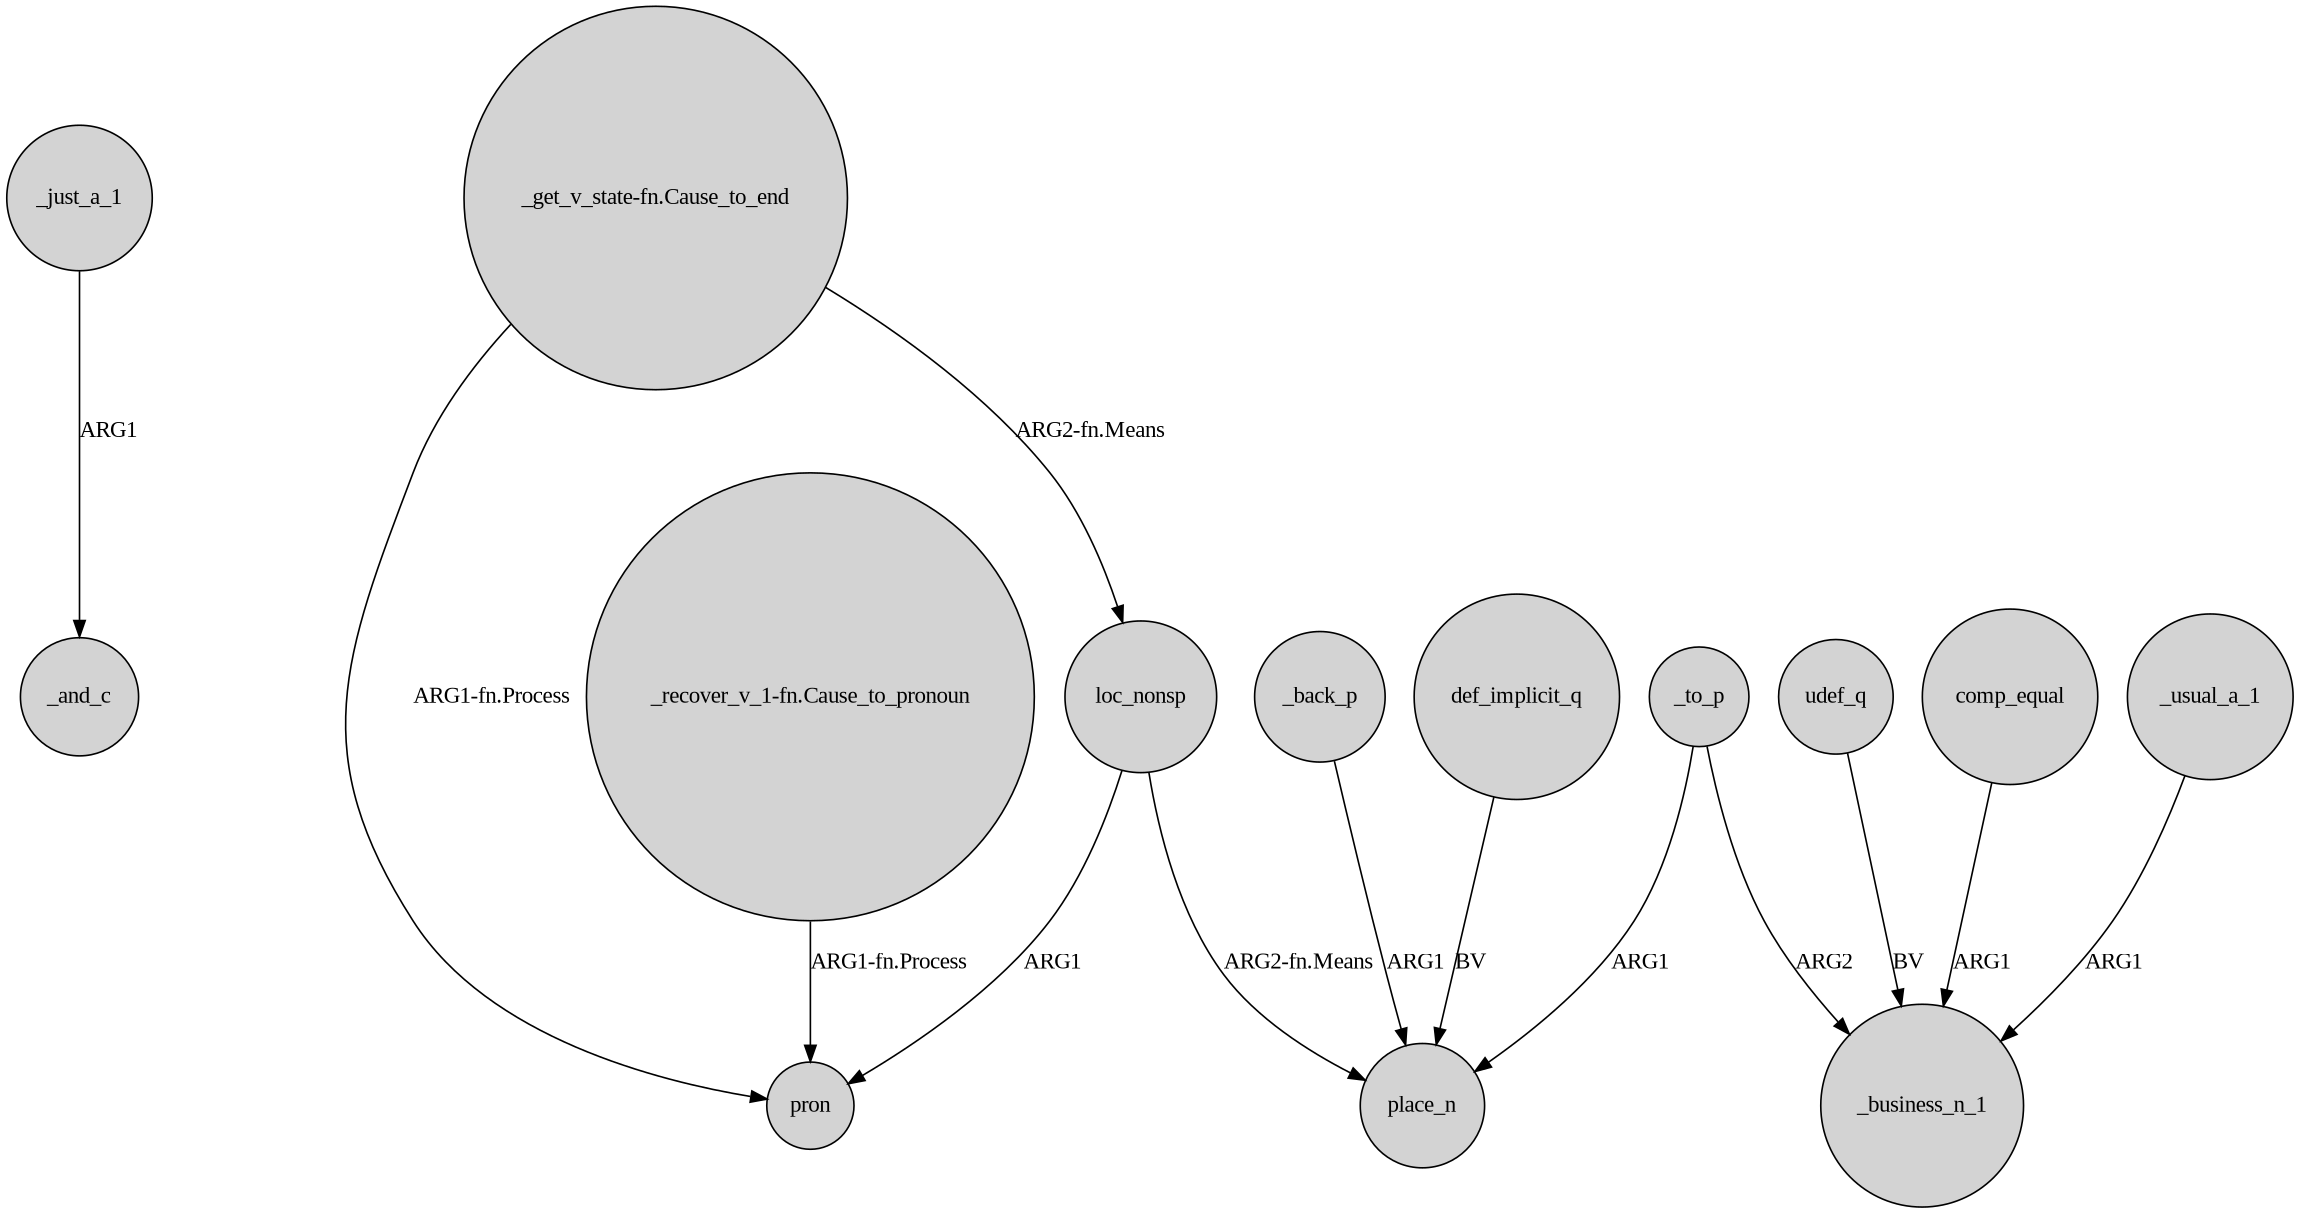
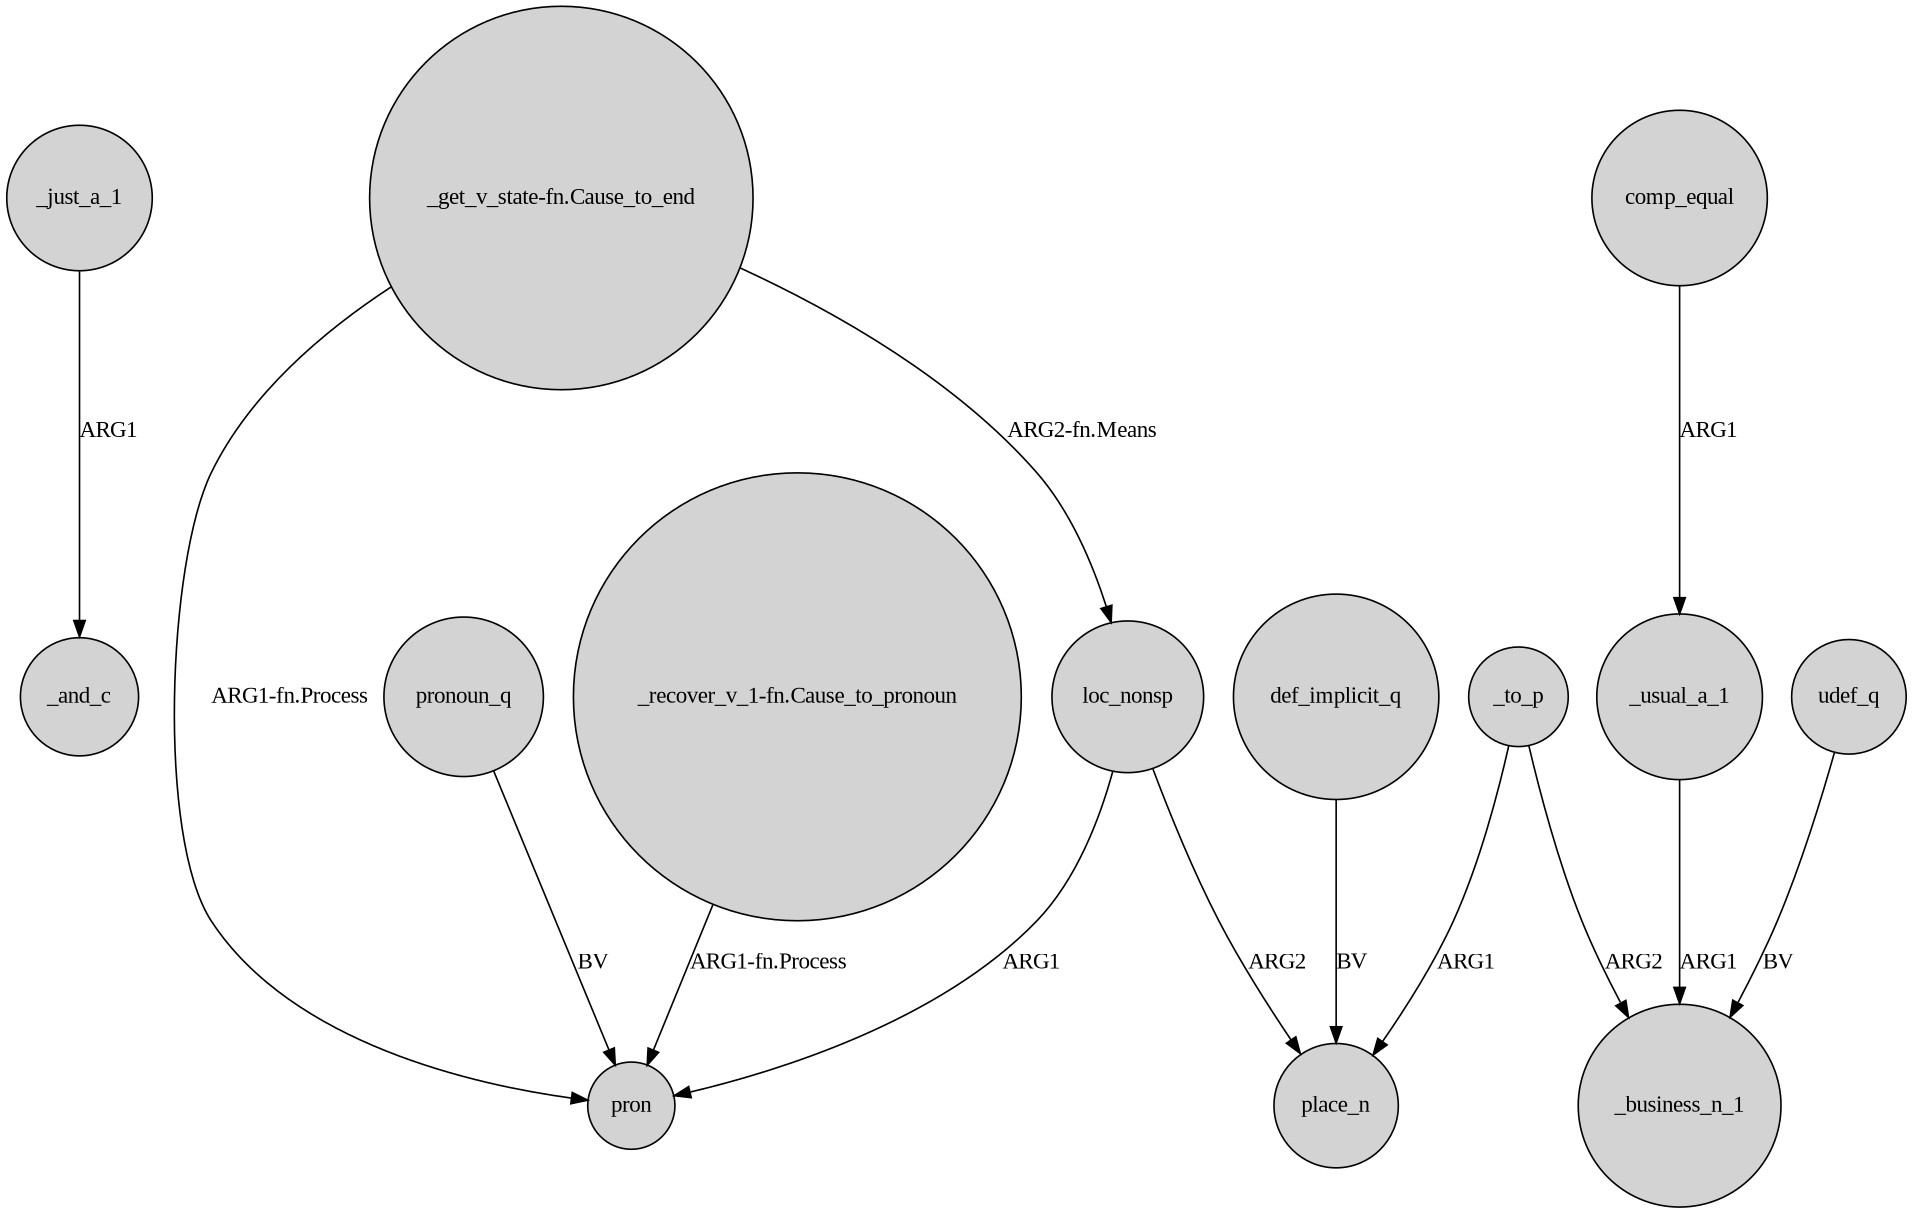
node "pronoun_q": added
node "_back_p": removed
edge "comp_equal" -> "_business_n_1": now "comp_equal" -> "_usual_a_1"
edge "loc_nonsp" -> "place_n": label "ARG2-fn.Means" -> "ARG2"
